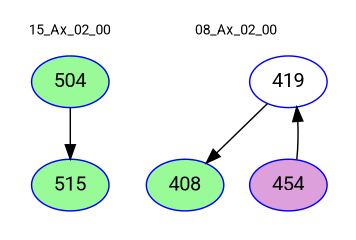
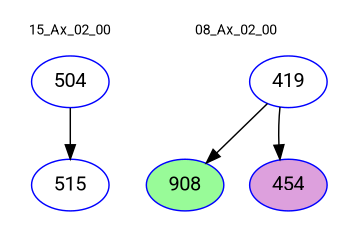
node "504": fillcolor palegreen -> white
edge "454" -> "419": reversed
node "515": fillcolor palegreen -> white
node "408": label "408" -> "908"
